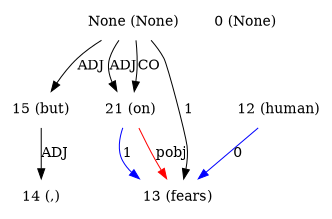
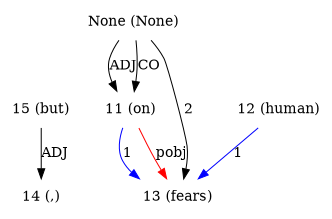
node "0 (None)": removed
edge "None (None)" -> "15 (but)": removed, label "ADJ"
node "21 (on)": label "21 (on)" -> "11 (on)"
edge "None (None)" -> "13 (fears)": label "1" -> "2"
edge "12 (human)" -> "13 (fears)": label "0" -> "1"
